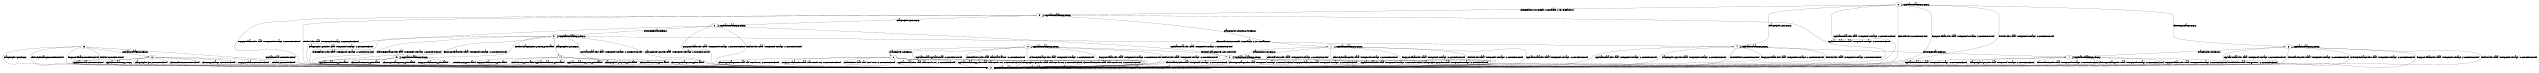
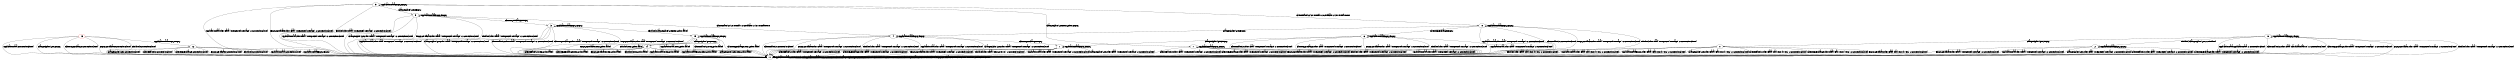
edge "8" -> "9": reversed
edge "3" -> "4": now "5" -> "4"
edge "3" -> "14": now "15" -> "14"
edge "7" -> "2": removed, label "ChangeCipherSpec/Empty"
